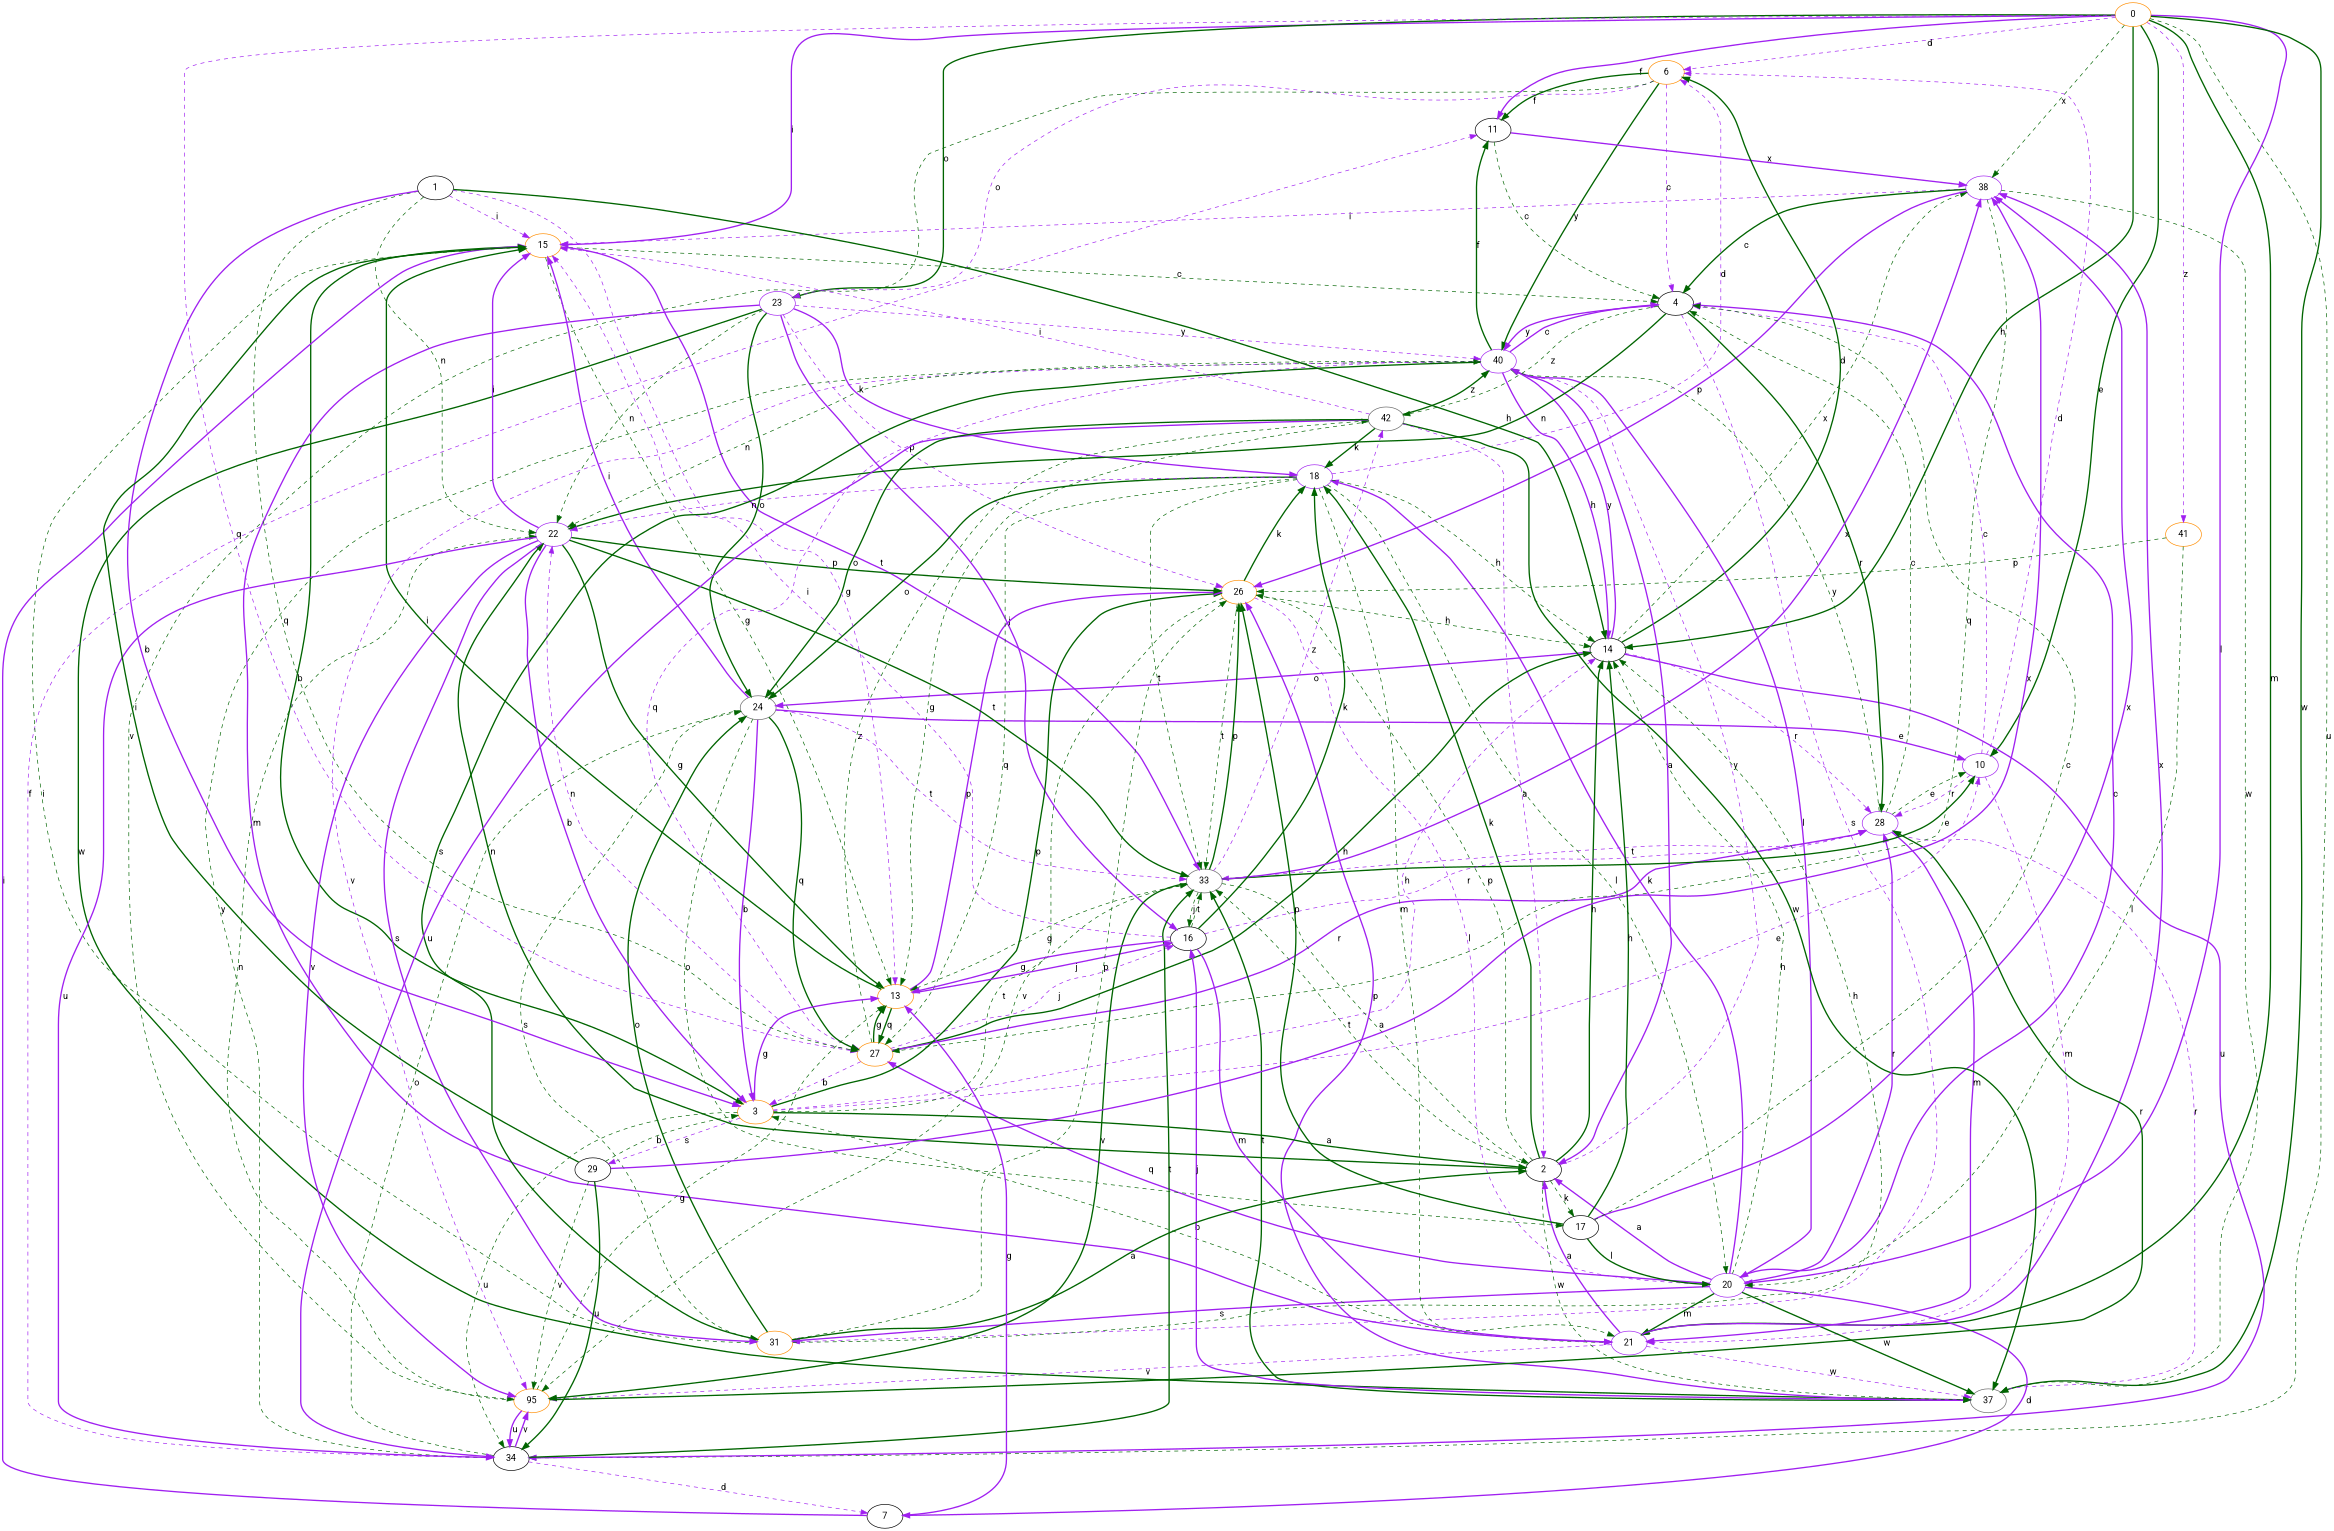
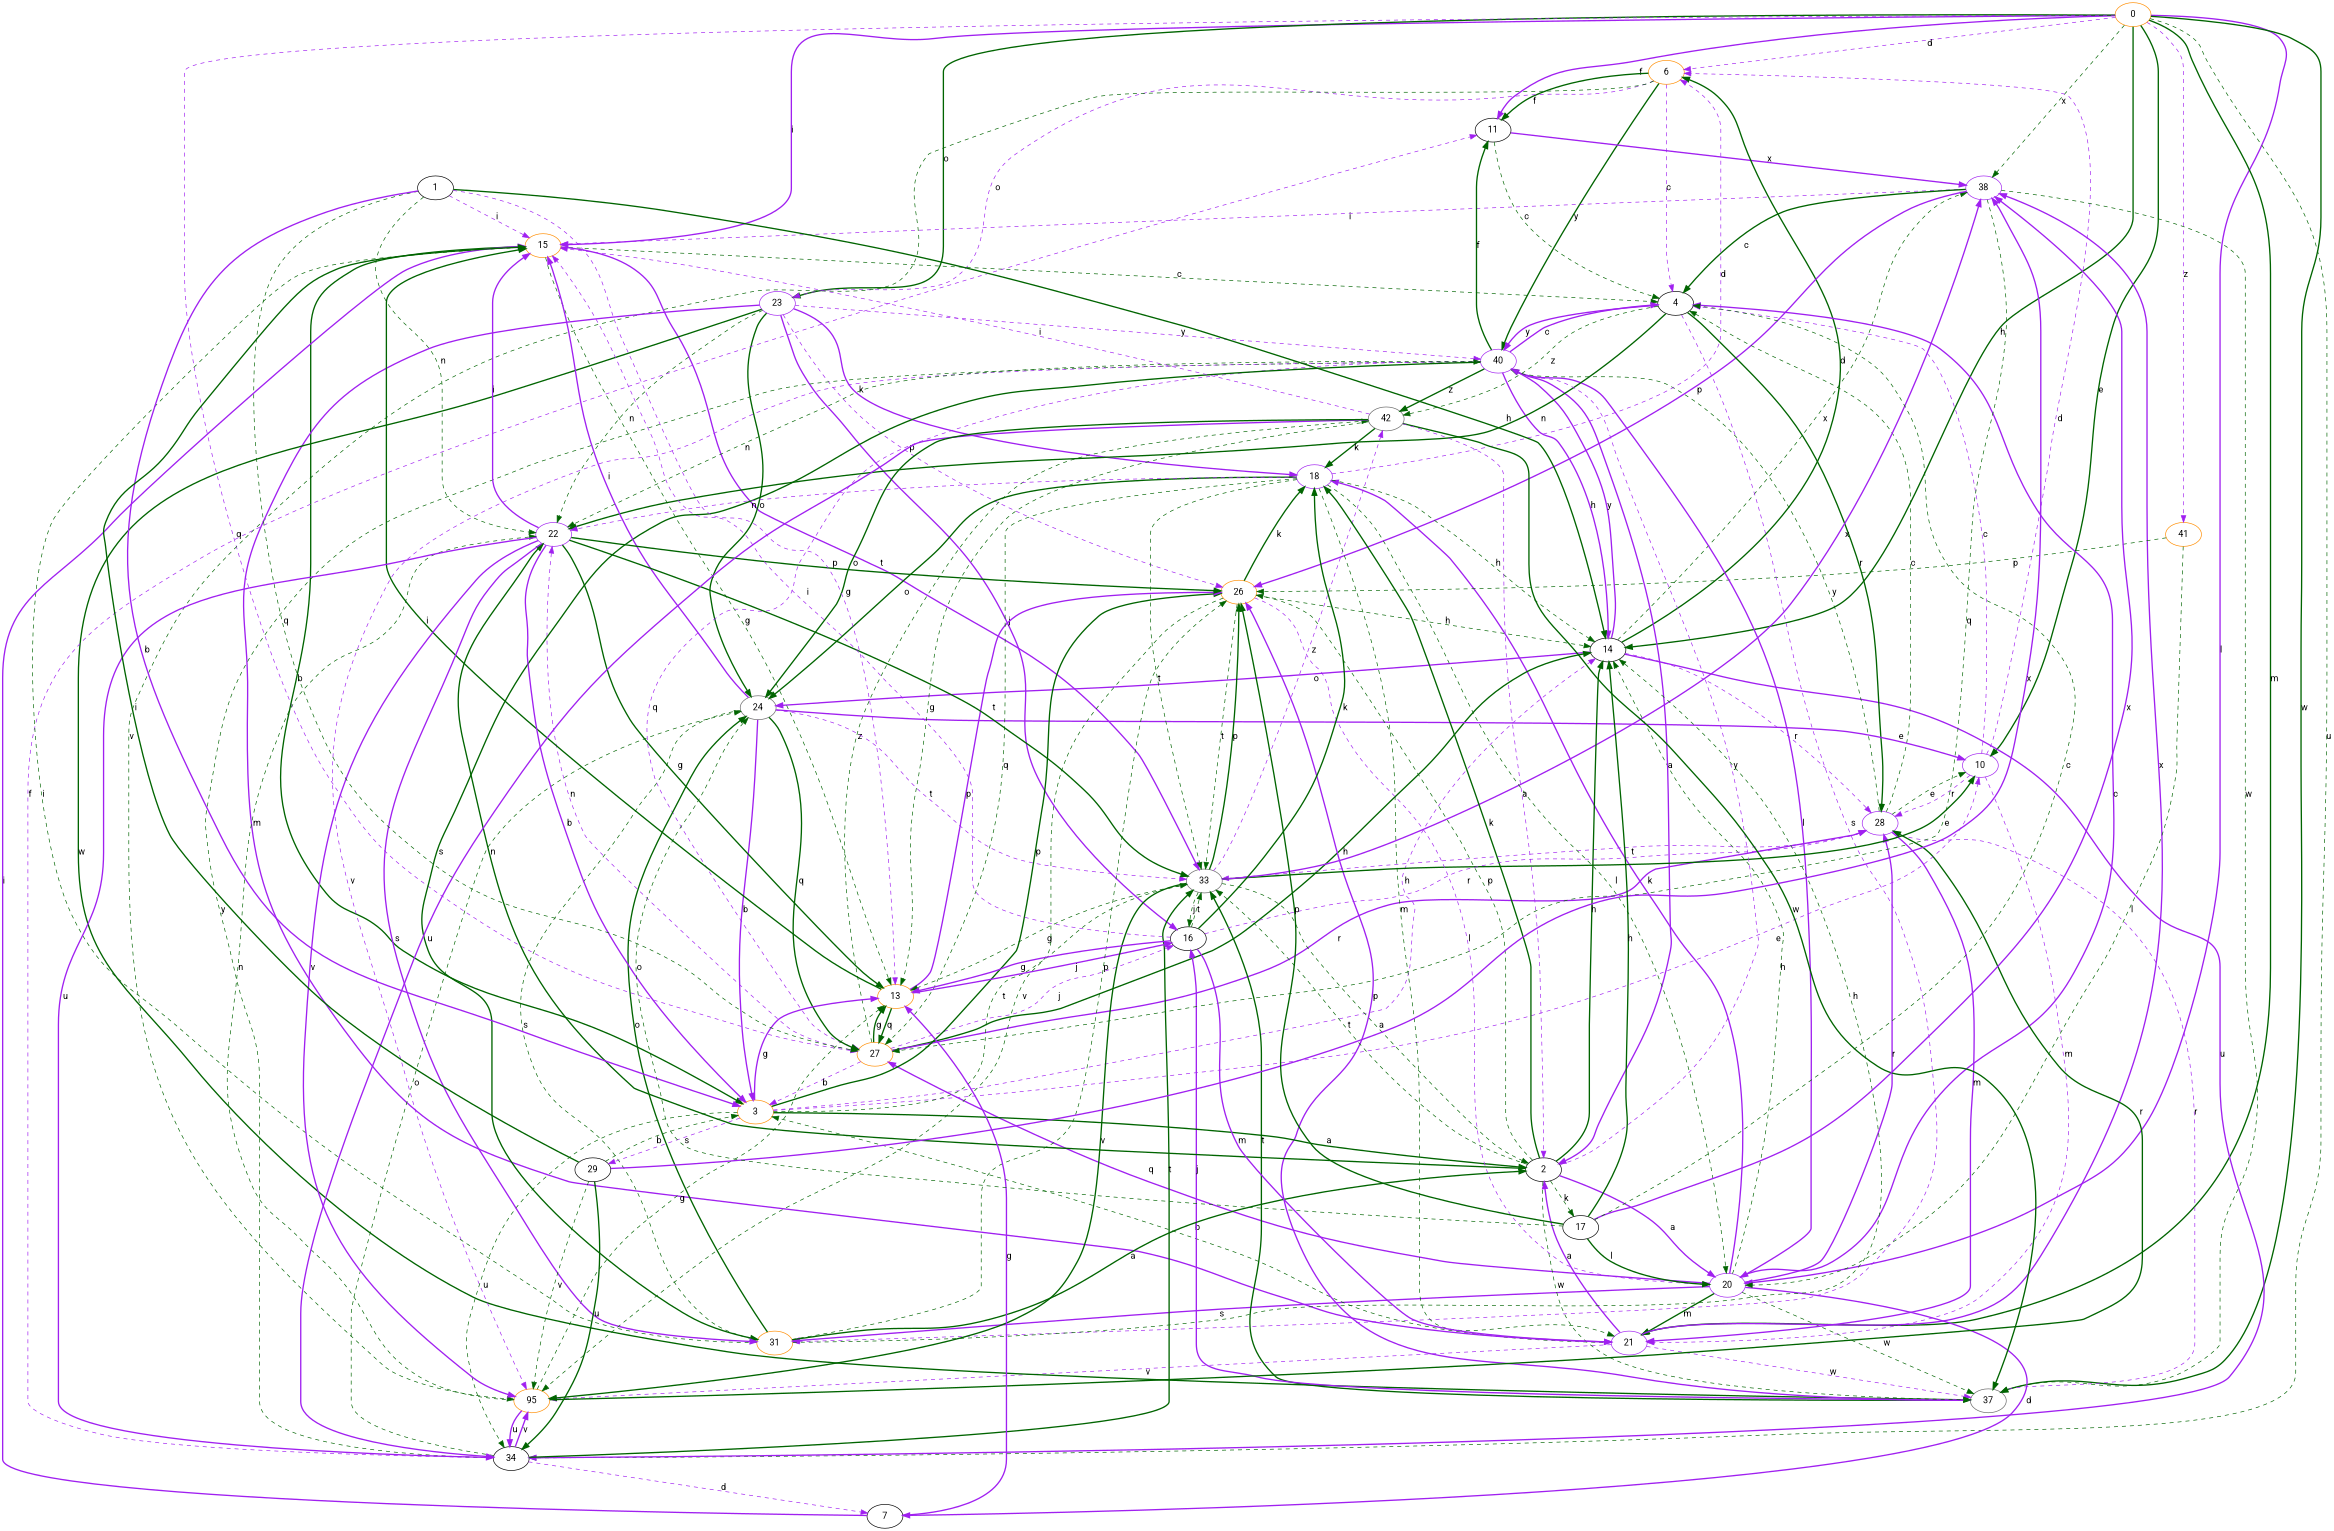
edge "42" -> "40": reversed
edge "24" -> "17": reversed
edge "20" -> "2": reversed
edge "20" -> "37": style bold -> dashed
